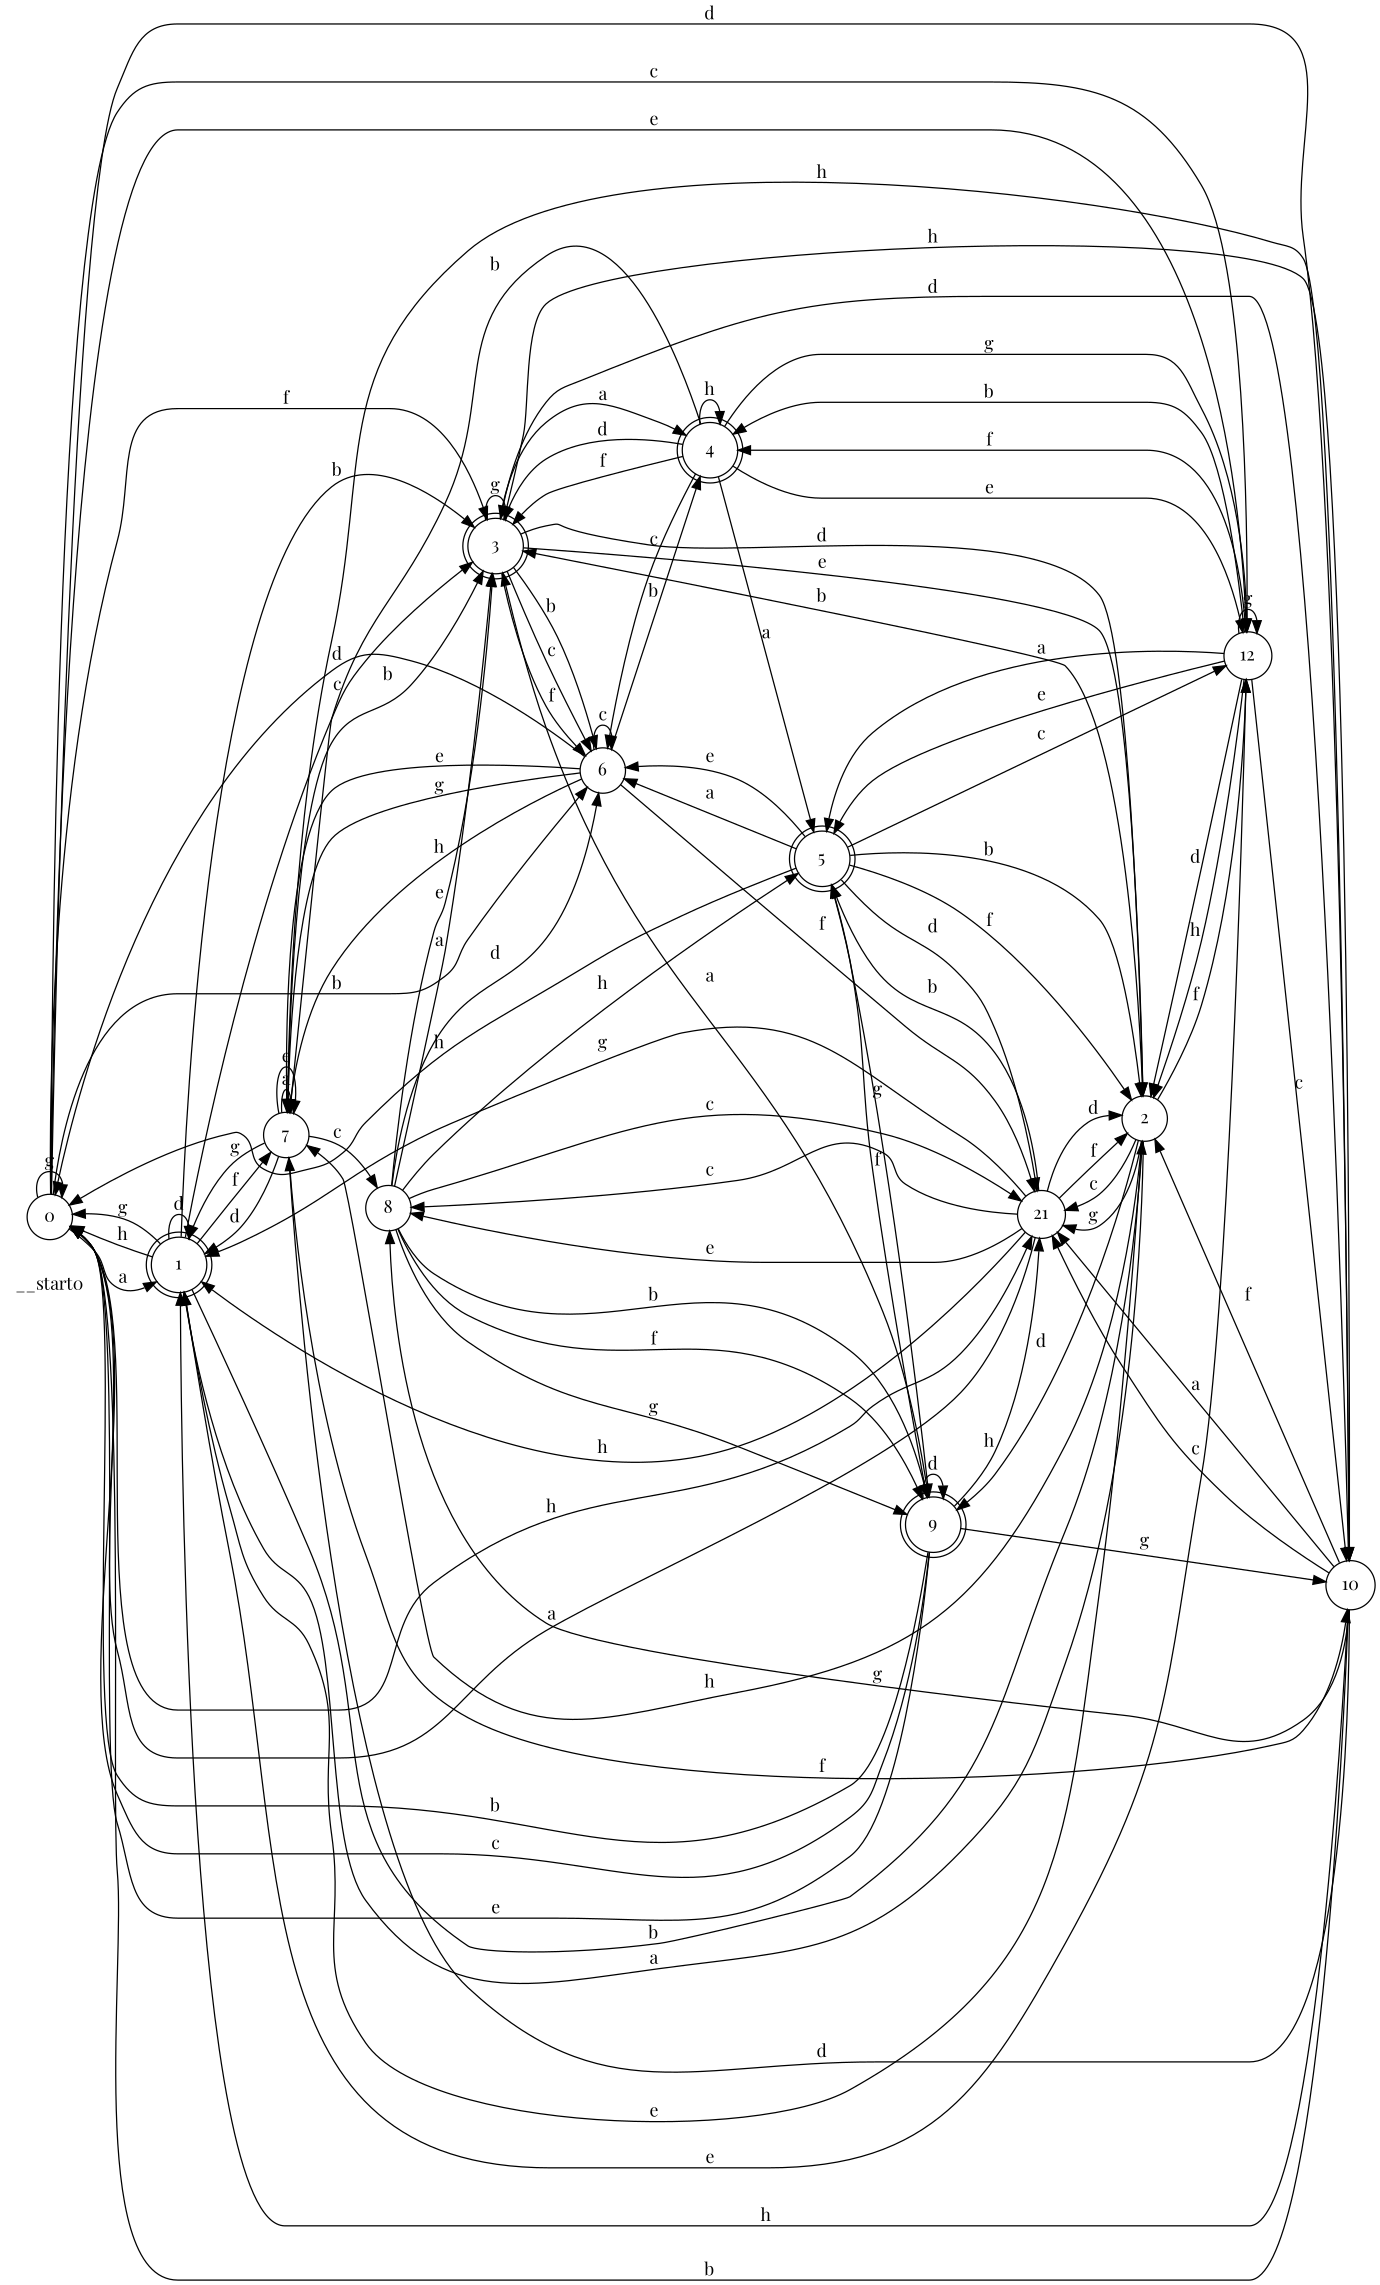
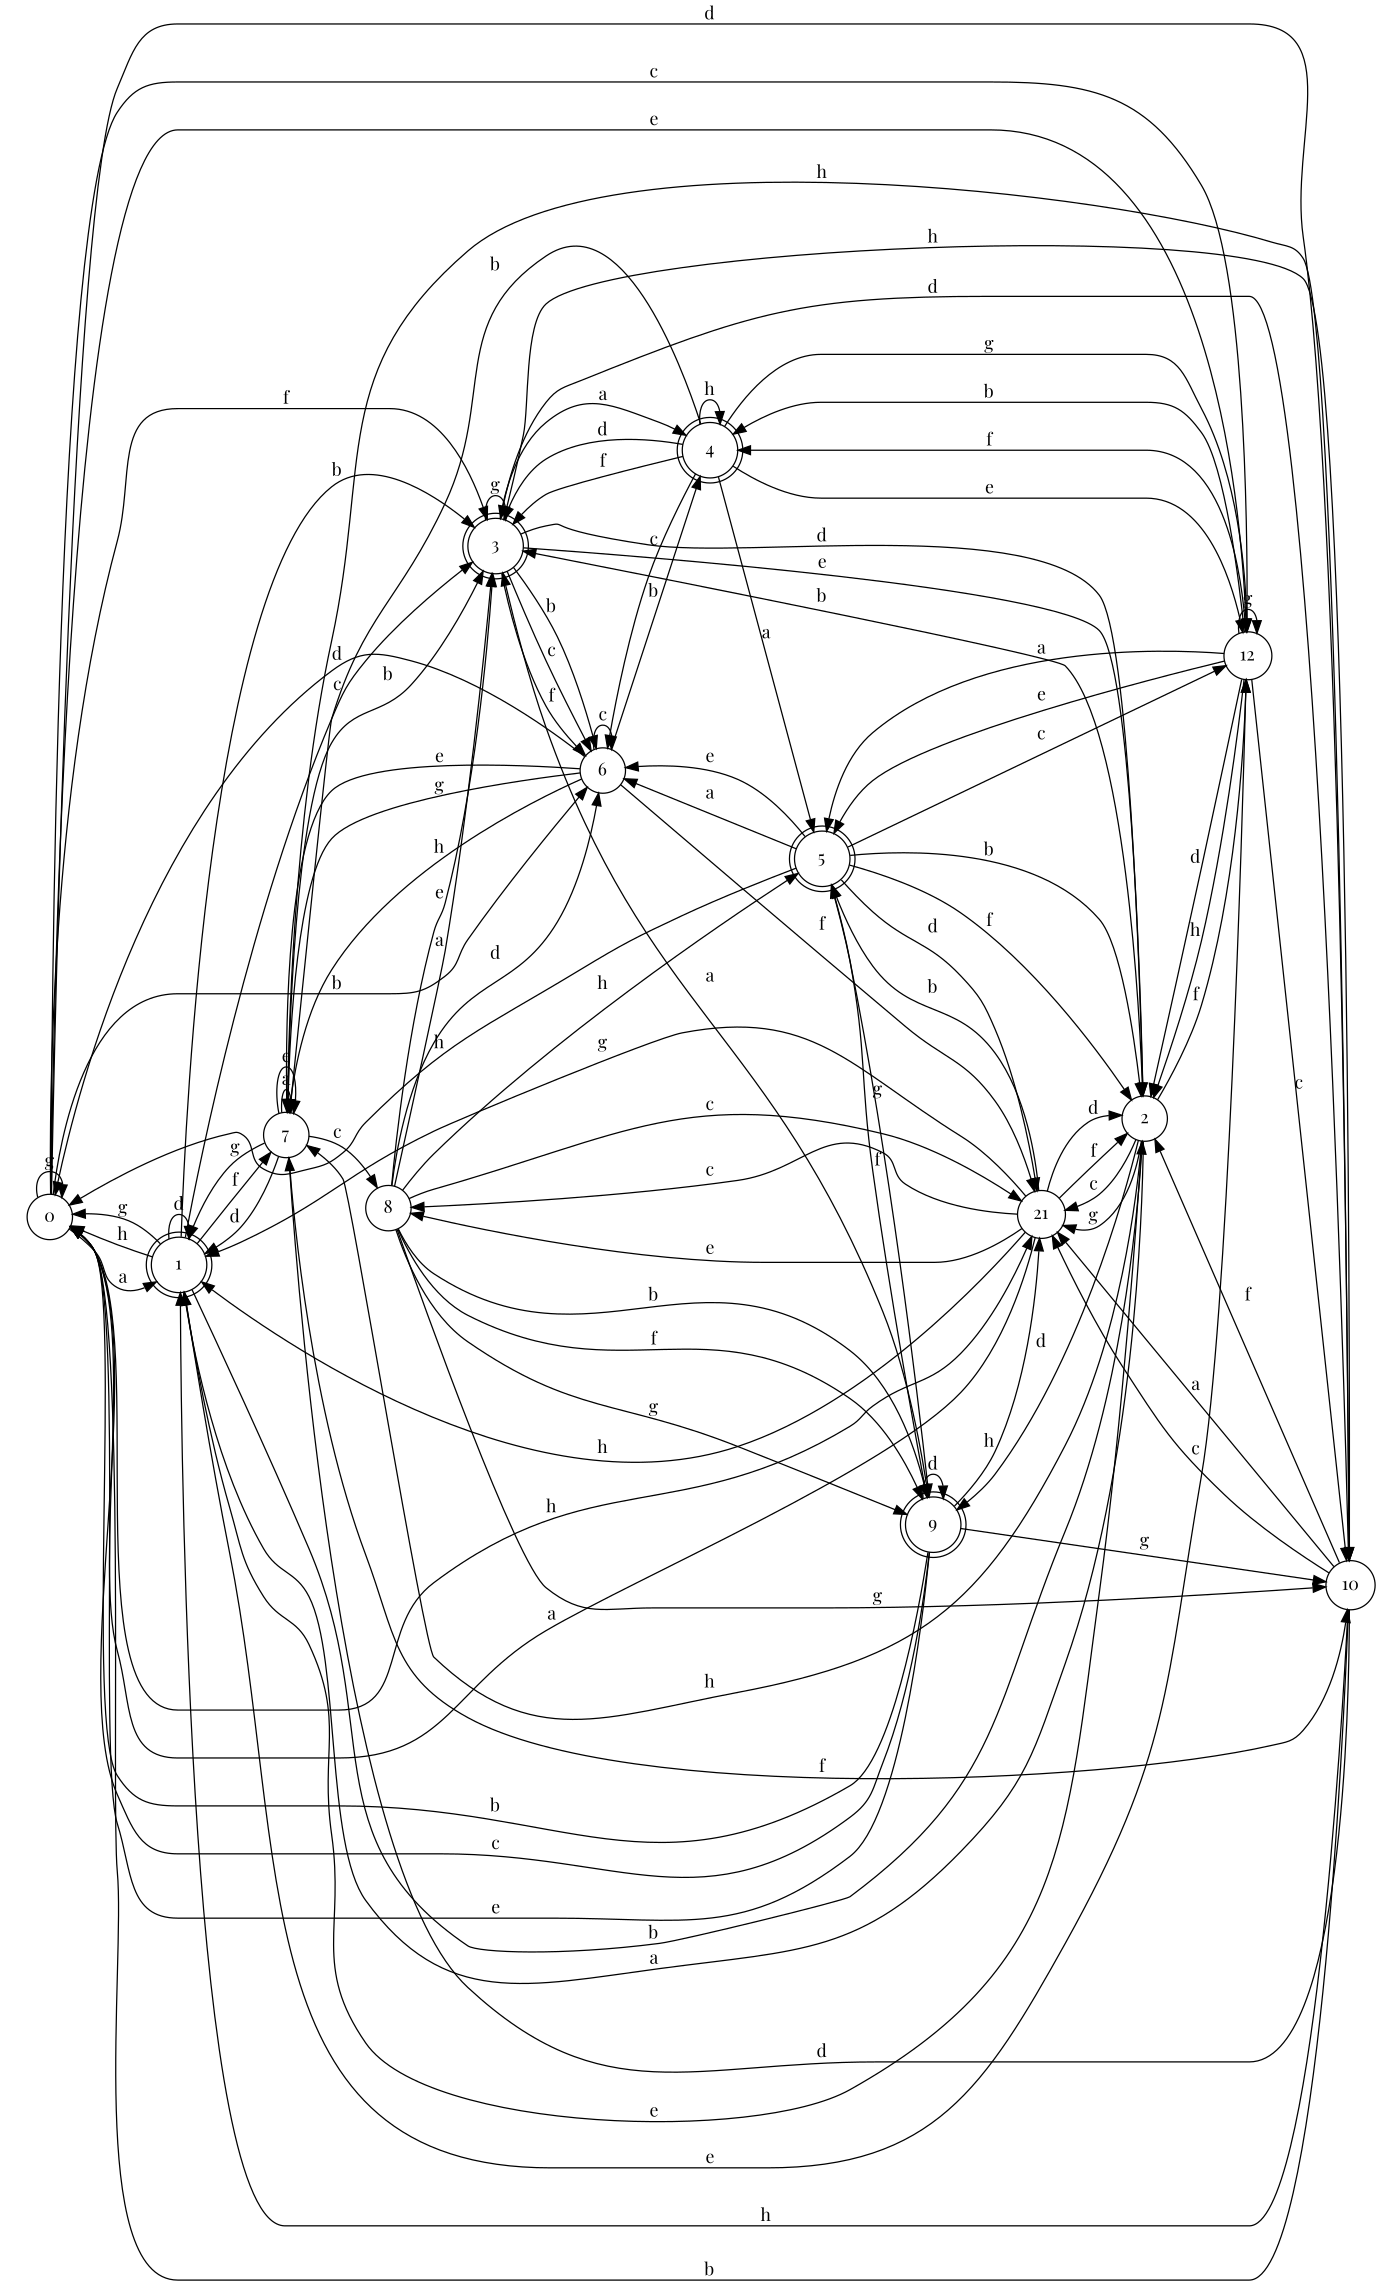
node "__start0": removed
edge "10" -> "8": reversed
